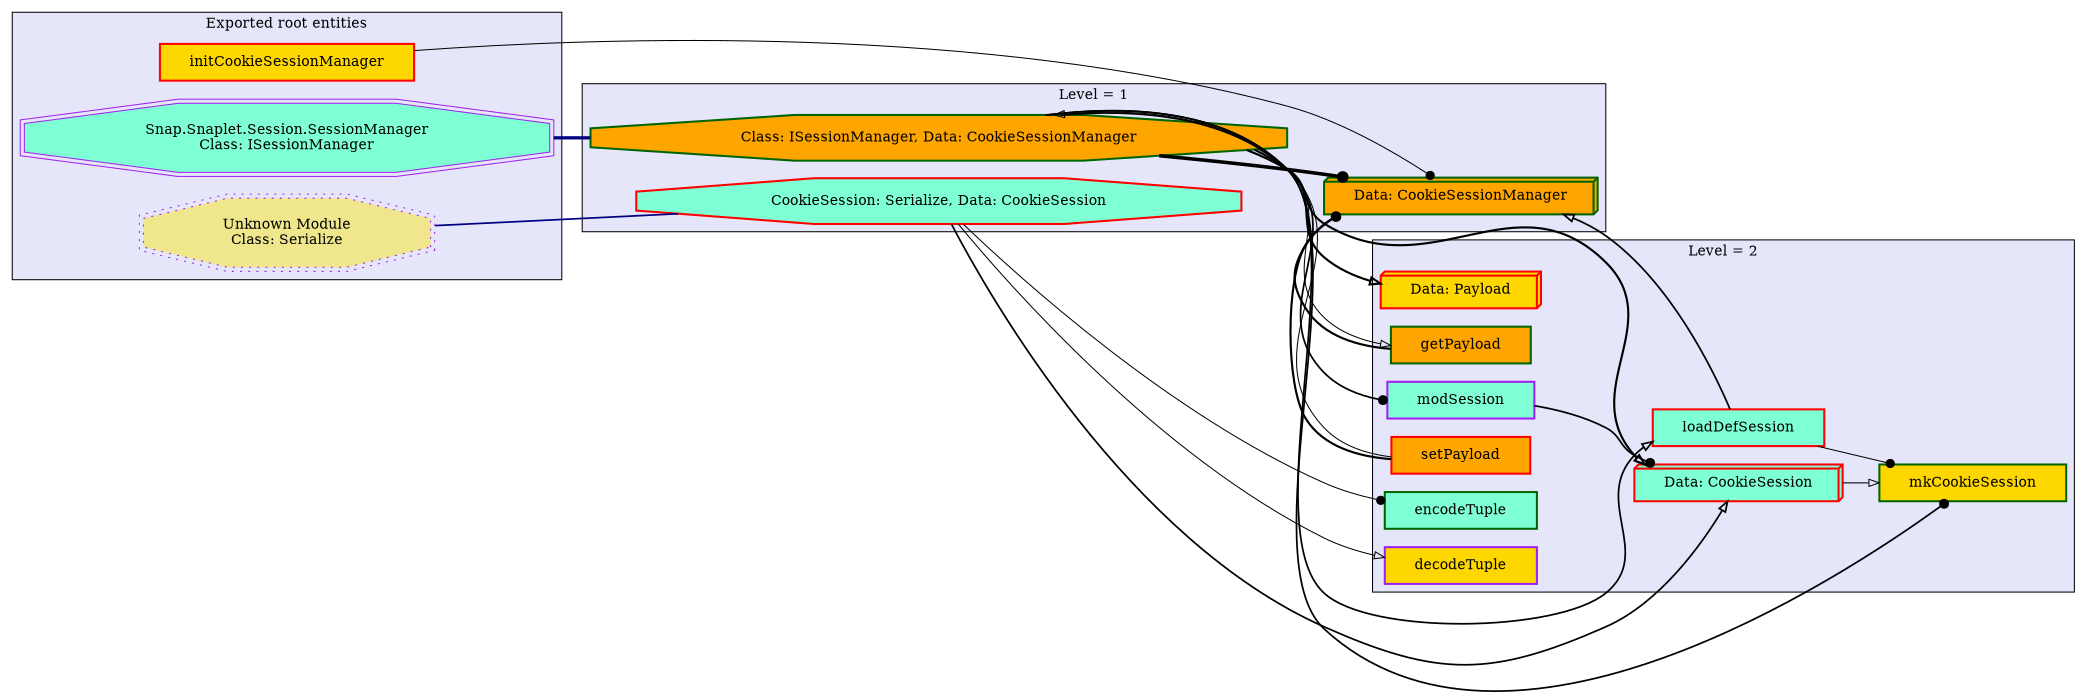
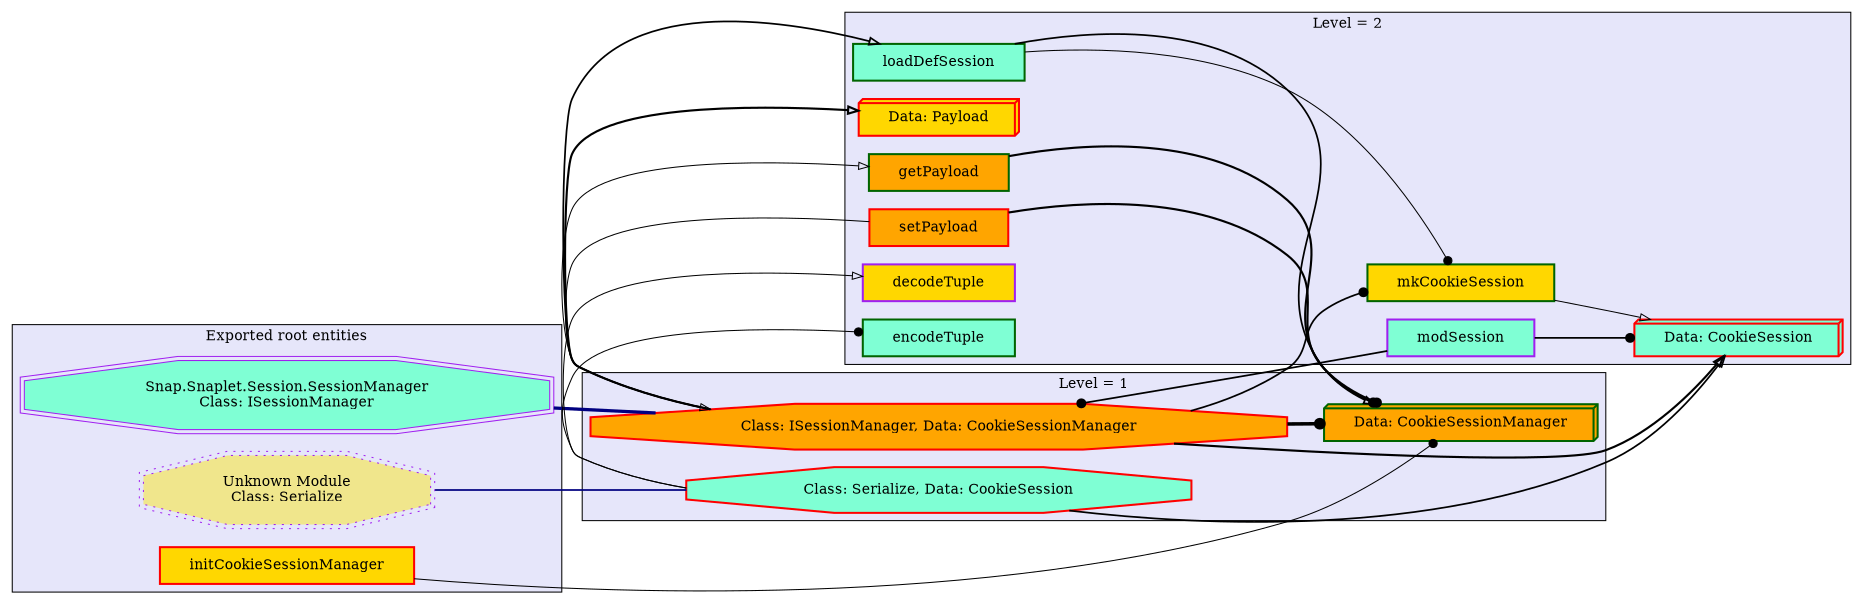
node "Class: ISessionManager, Data: CookieSessionManager": color darkgreen -> red
edge "Class: ISessionManager, Data: CookieSessionManager" -> "modSession": reversed
node "CookieSession: Serialize, Data: CookieSession": label "CookieSession: Serialize, Data: CookieSession" -> "Class: Serialize, Data: CookieSession"
node "loadDefSession": color red -> darkgreen
edge "Data: CookieSession" -> "mkCookieSession": reversed
